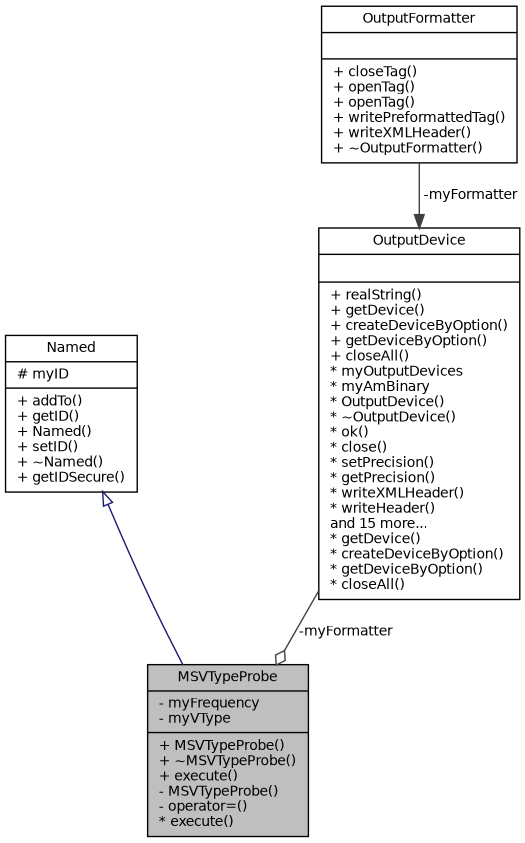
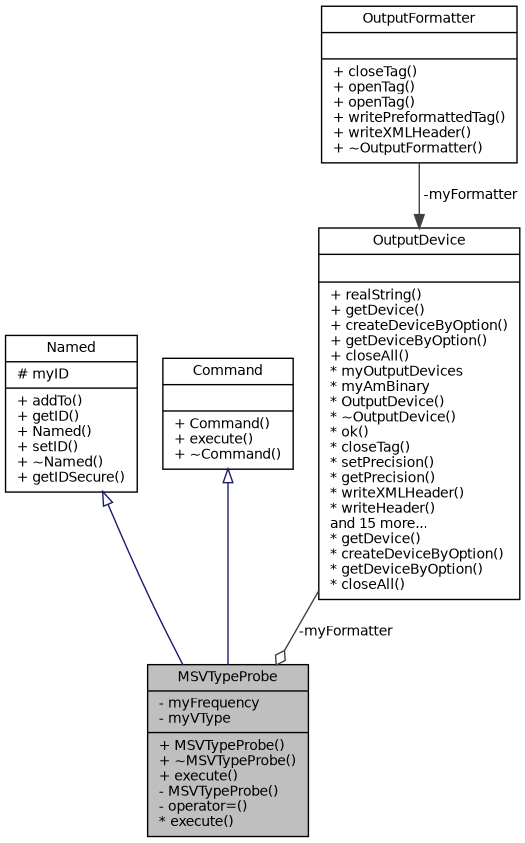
node "Command": added
node "OutputDevice": text "* close()" -> "* closeTag()"
